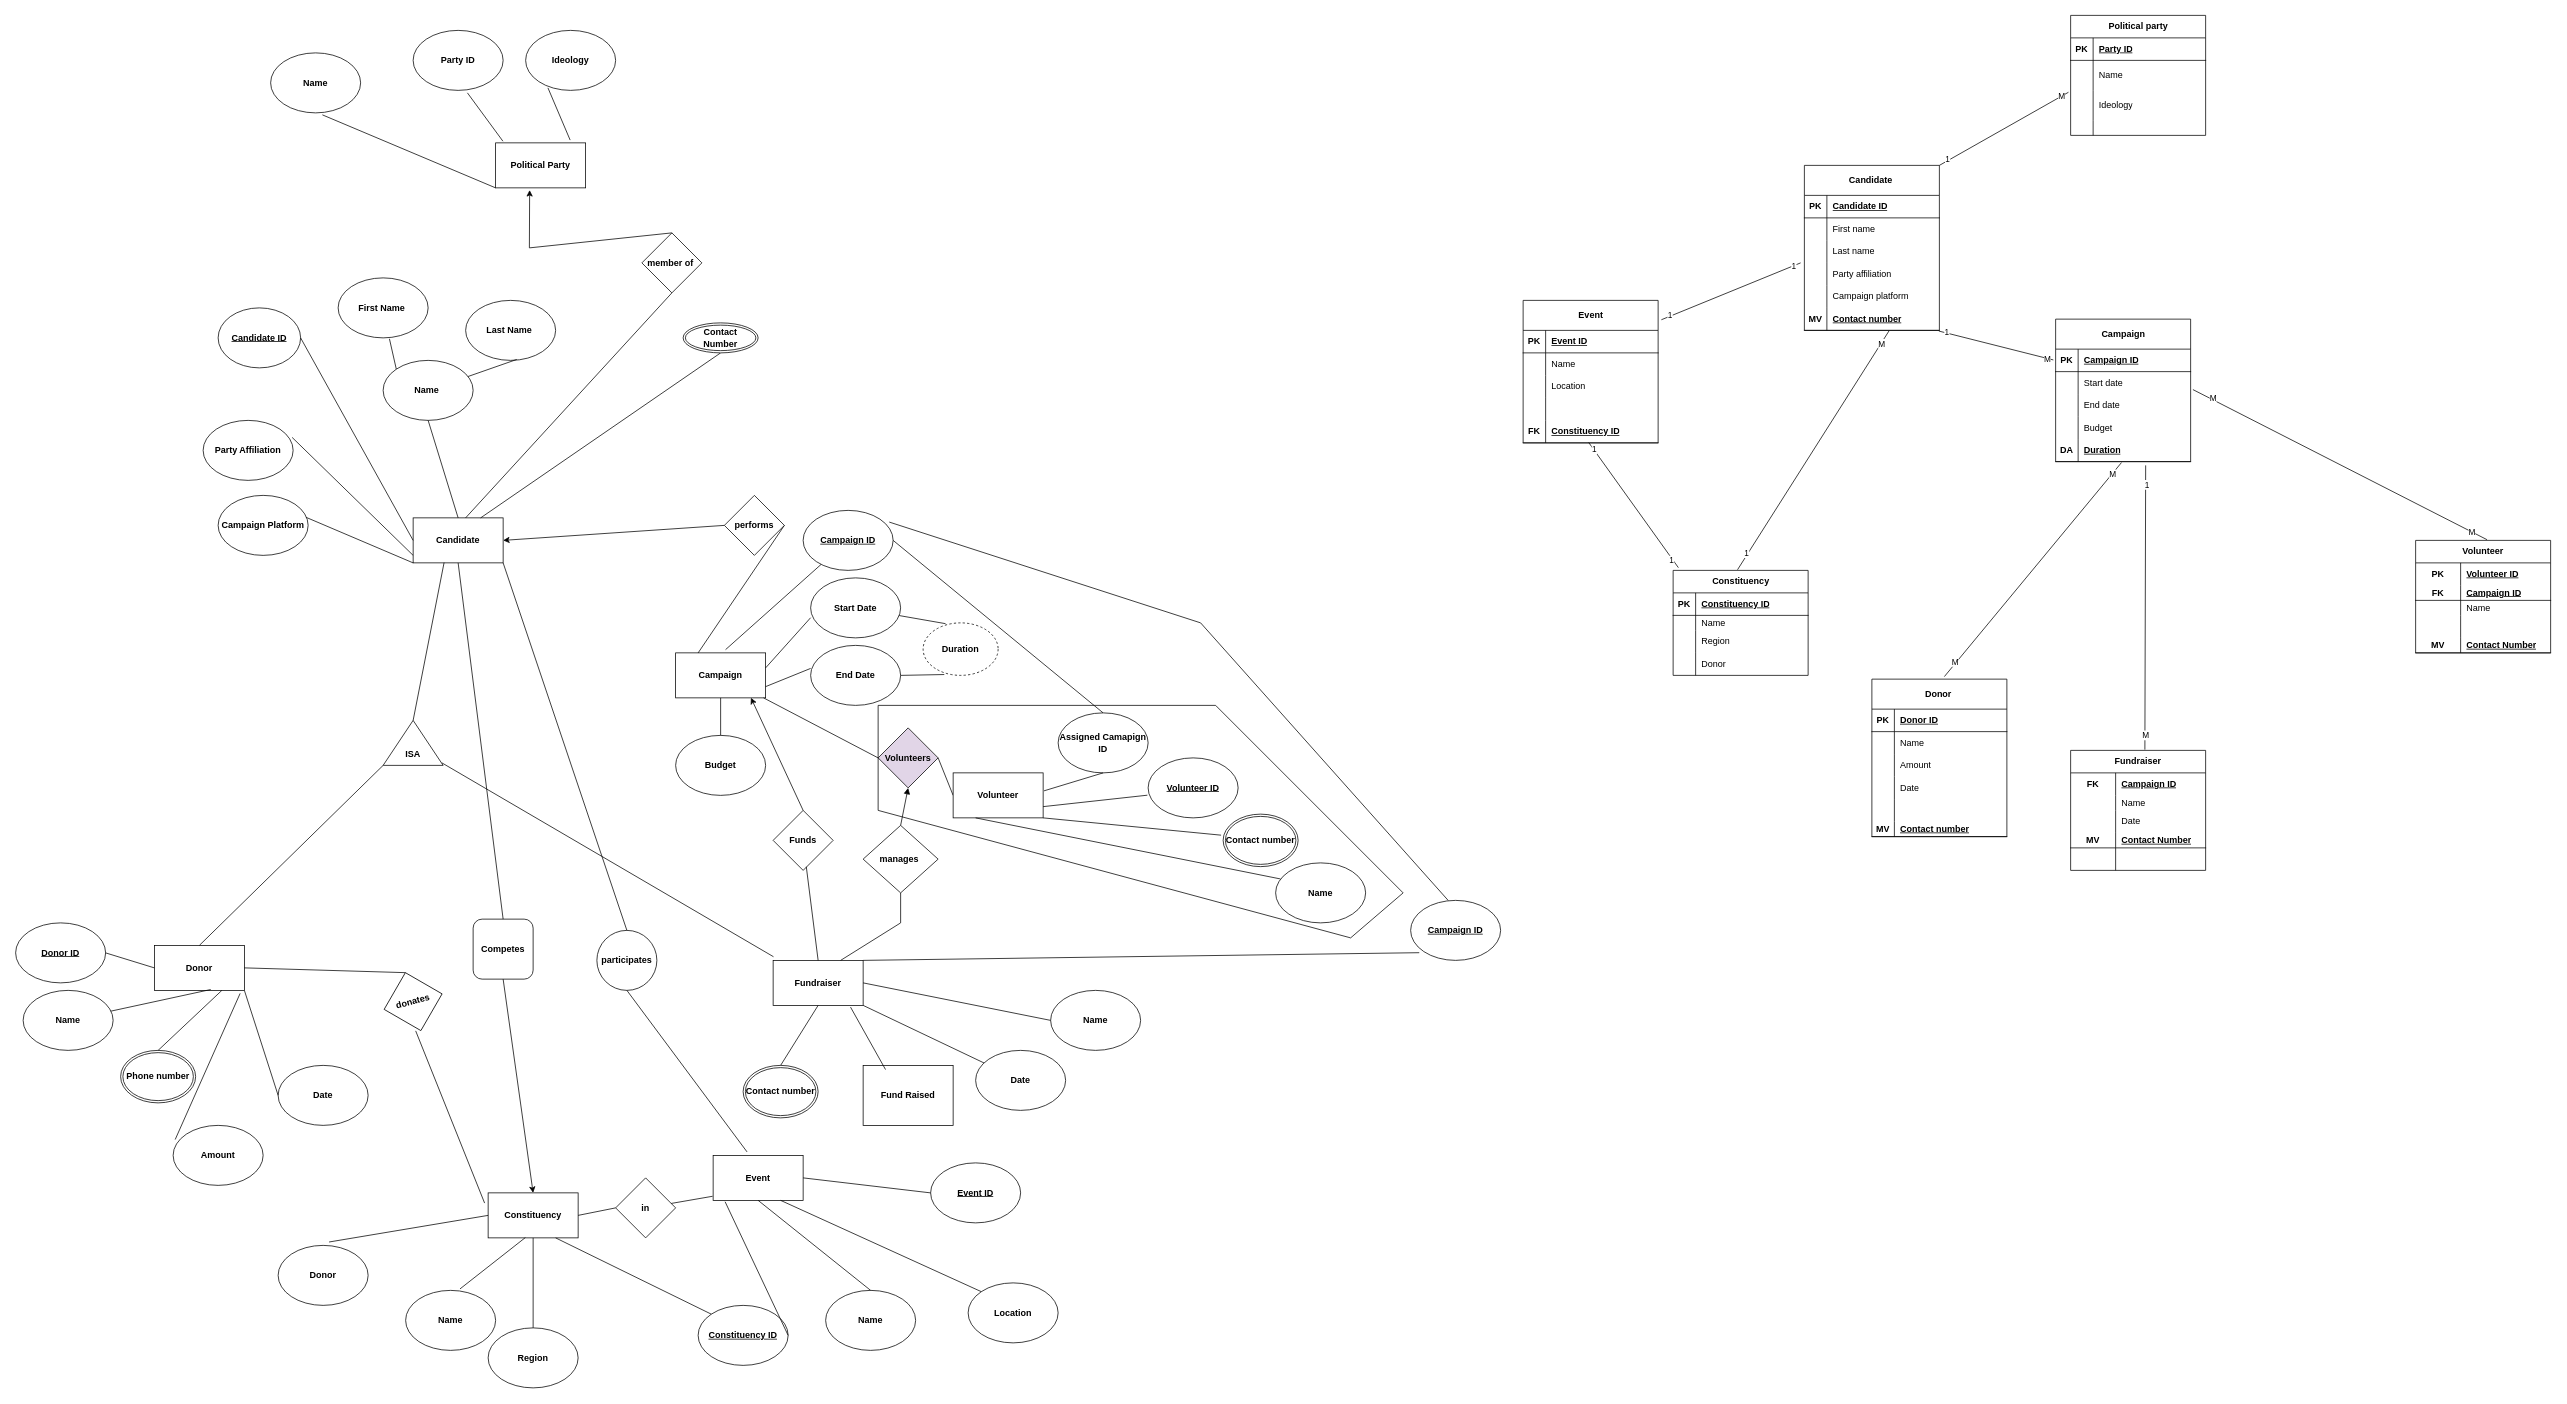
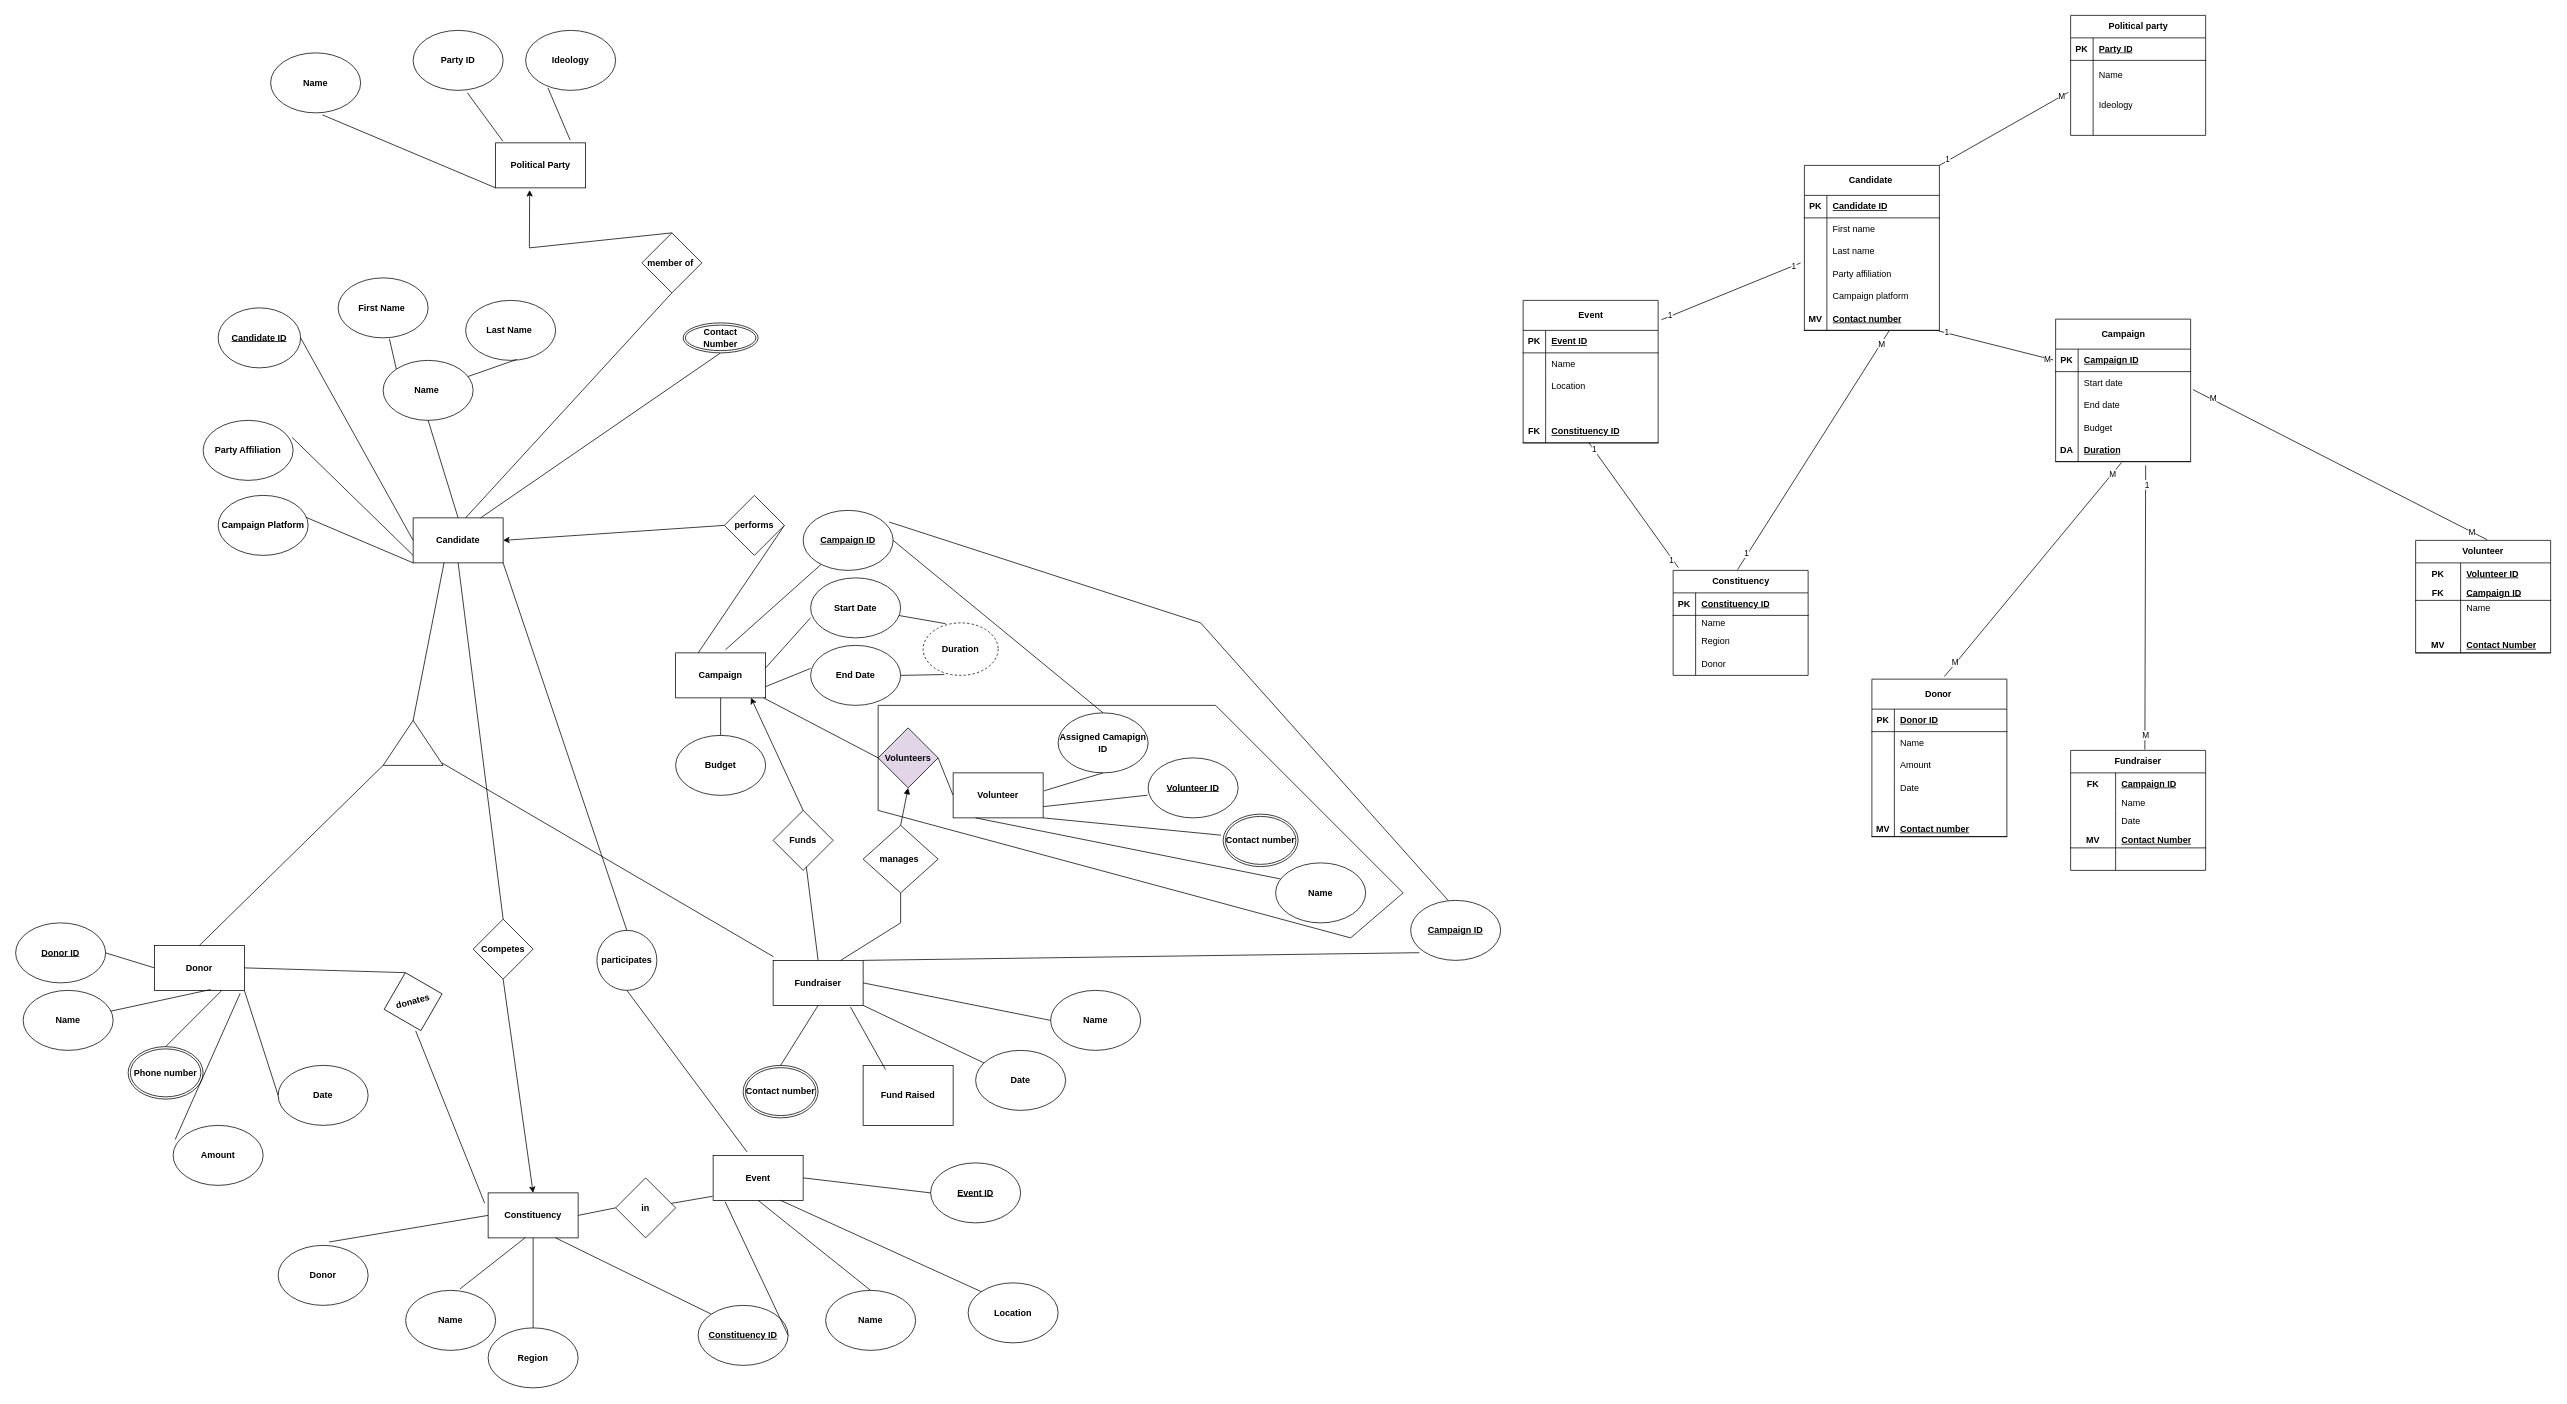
node "ISA": removed
node "Competes": shape rounded rectangle -> diamond
node "Phone number": moved (158, 1077) -> (165, 1073)
